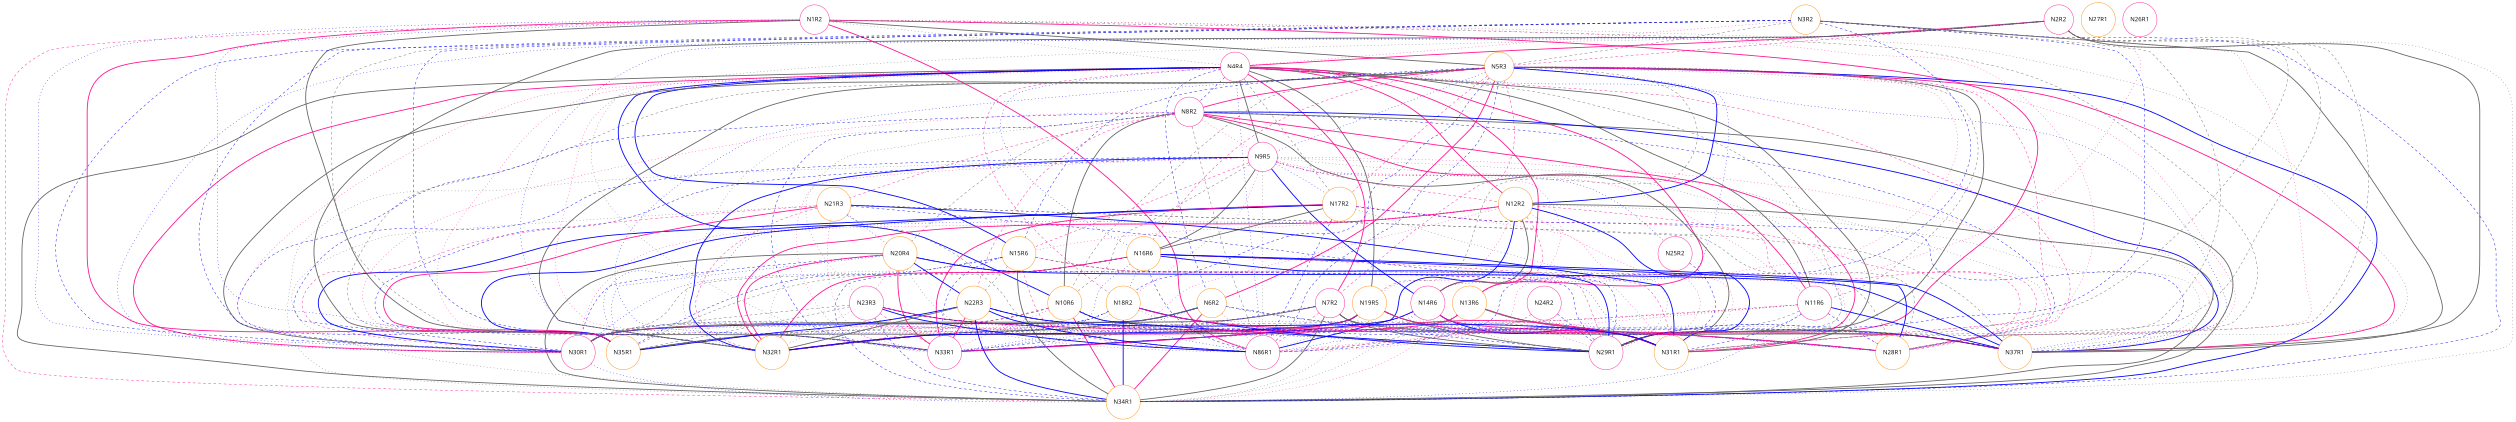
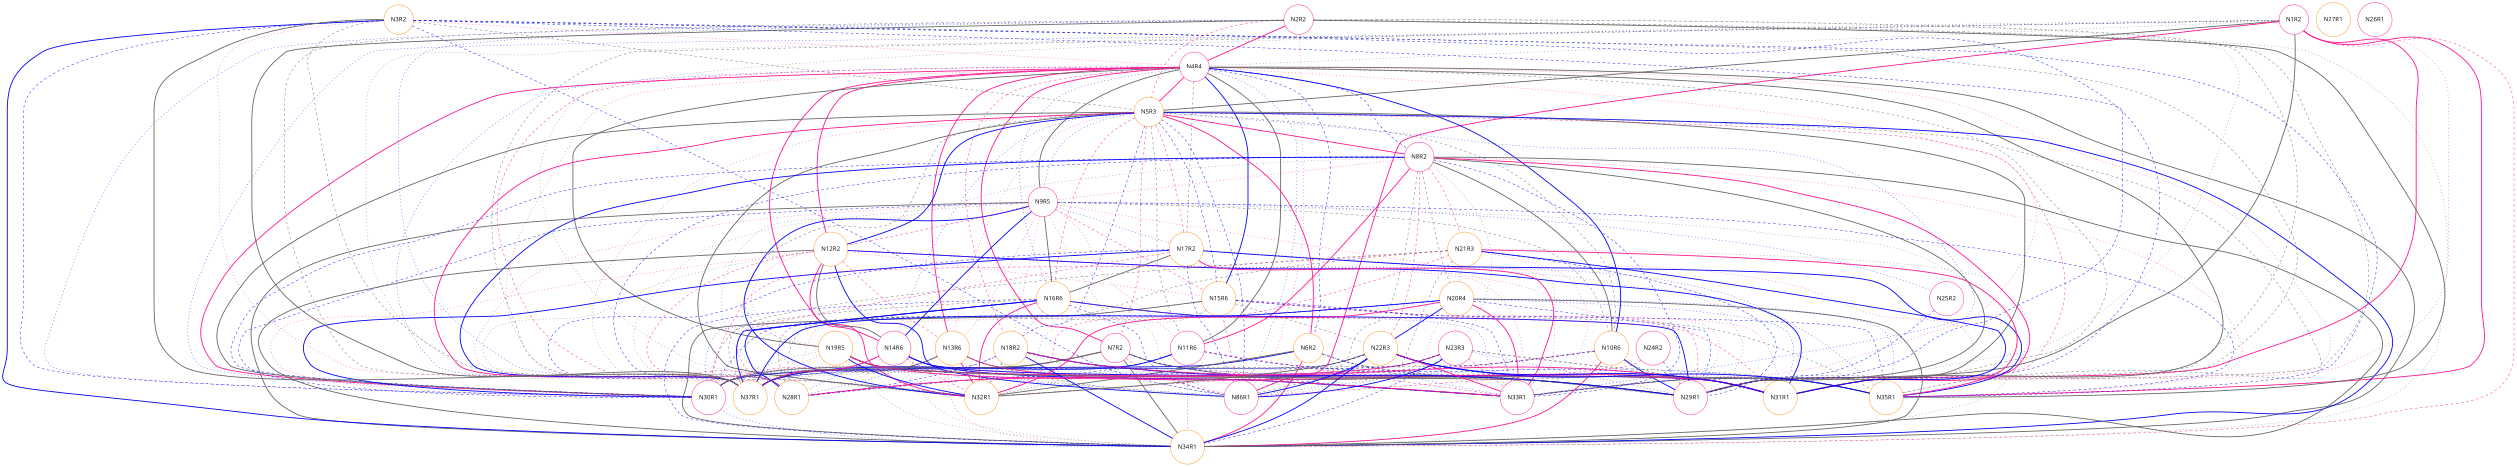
edge "N4R4" -- "N5R3": added
edge "N1R2" -- "N32R1": color blue -> gray40
edge "N9R5" -- "N34R1": style dotted -> bold
edge "N3R2" -- "N34R1": style dashed -> bold
